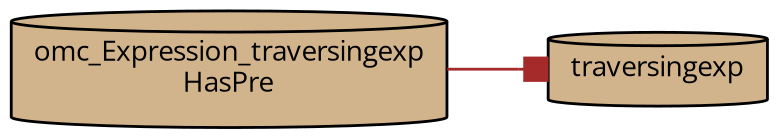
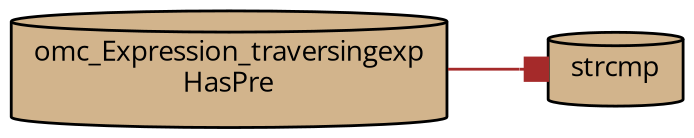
node "traversingexp": label "traversingexp" -> "strcmp"
